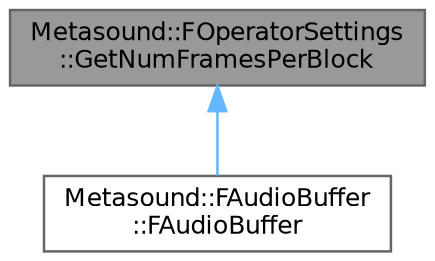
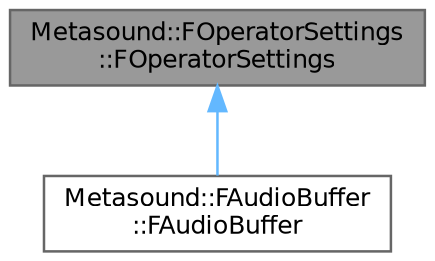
node "Metasound::FOperatorSettings ::GetNumFramesPerBlock": label "Metasound::FOperatorSettings ::GetNumFramesPerBlock" -> "Metasound::FOperatorSettings ::FOperatorSettings"
